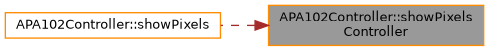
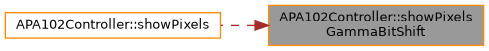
node "APA102Controller::showPixels Controller": label "APA102Controller::showPixels Controller" -> "APA102Controller::showPixels GammaBitShift"
